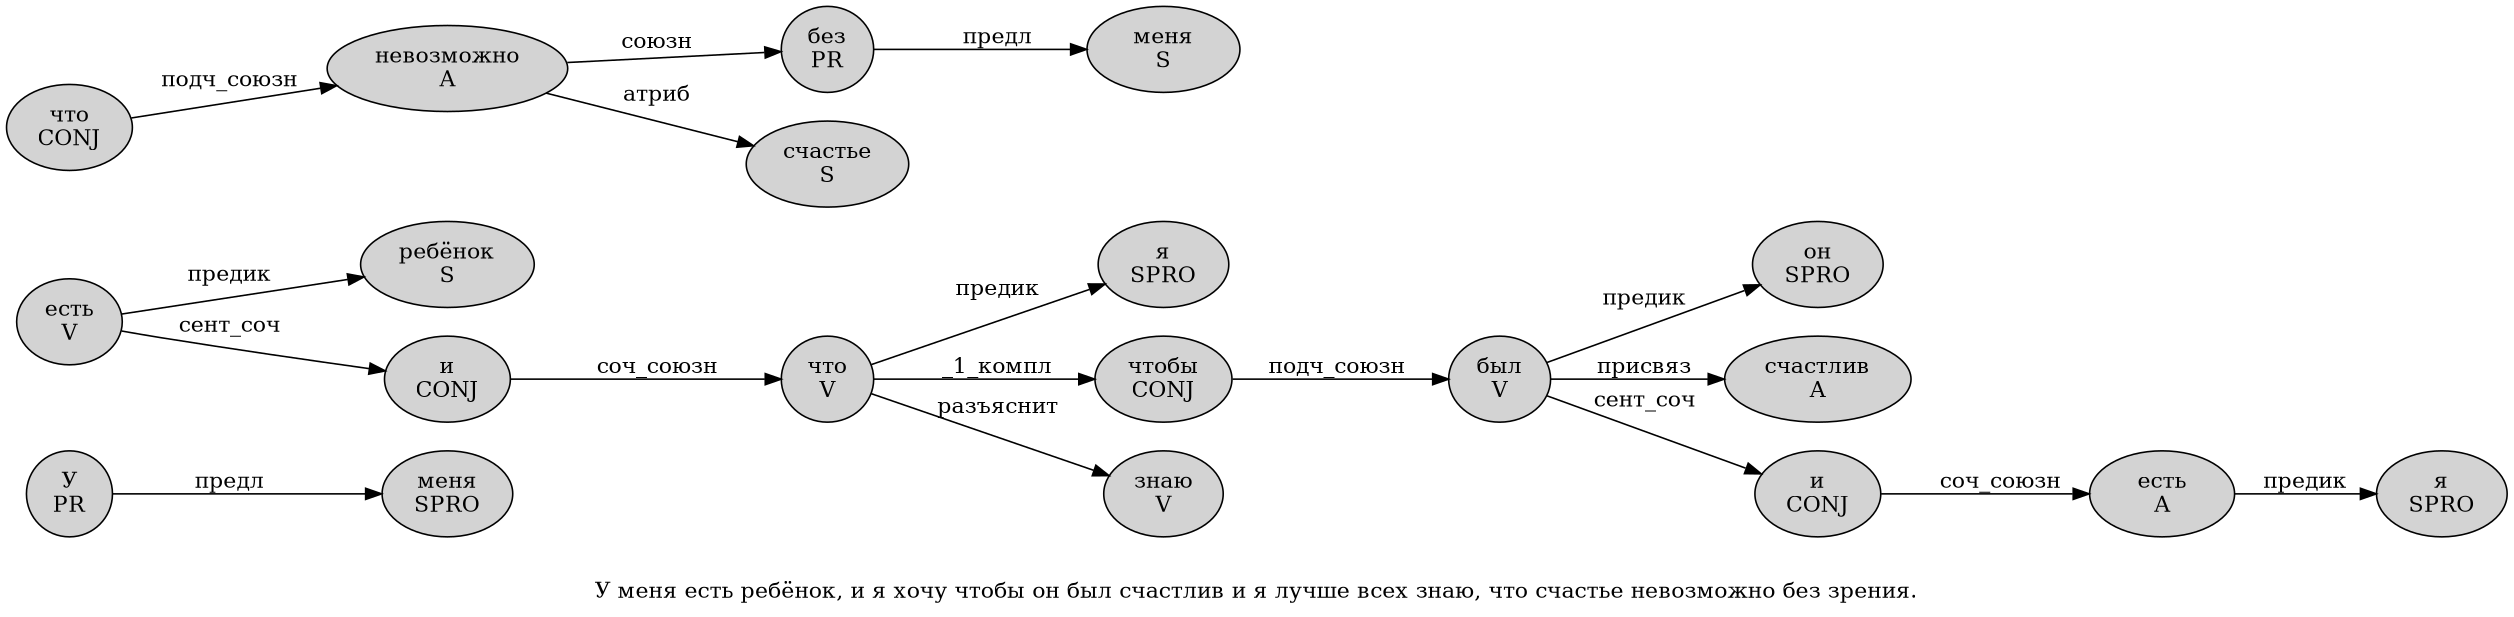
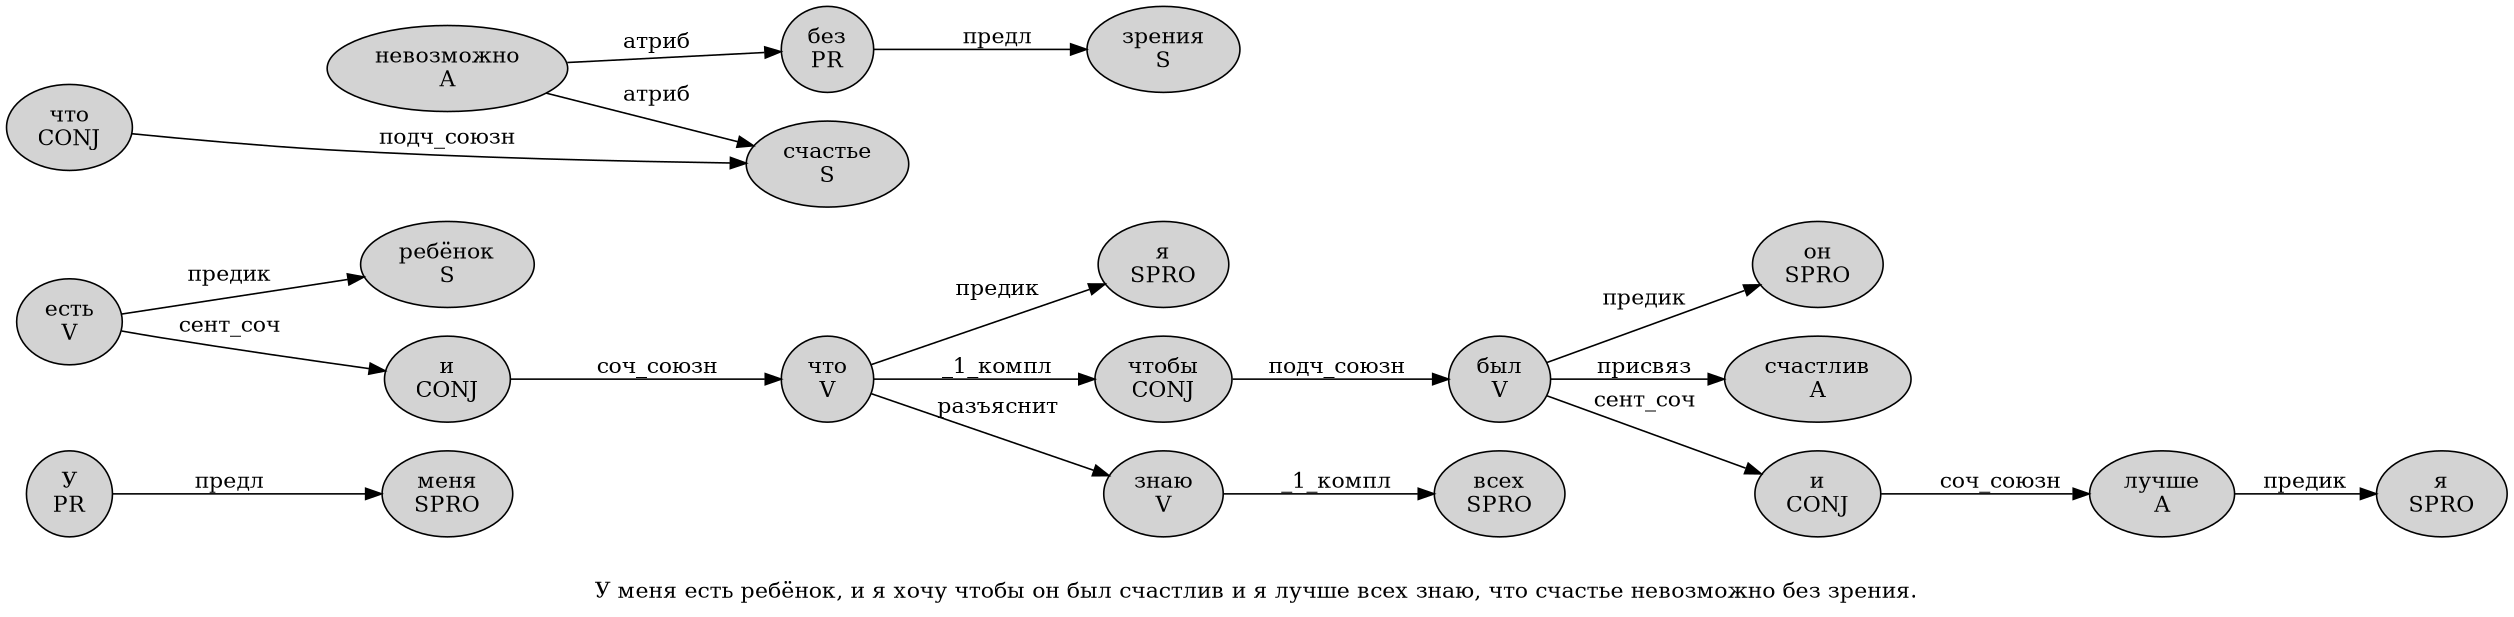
edge "невозможно A" -> "без PR": label "союзн" -> "атриб"
node "меня S": label "меня S" -> "зрения S"
edge "что CONJ" -> "невозможно A": now "что CONJ" -> "счастье S"
node "всех SPRO": added
node "есть A": label "есть A" -> "лучше A"
